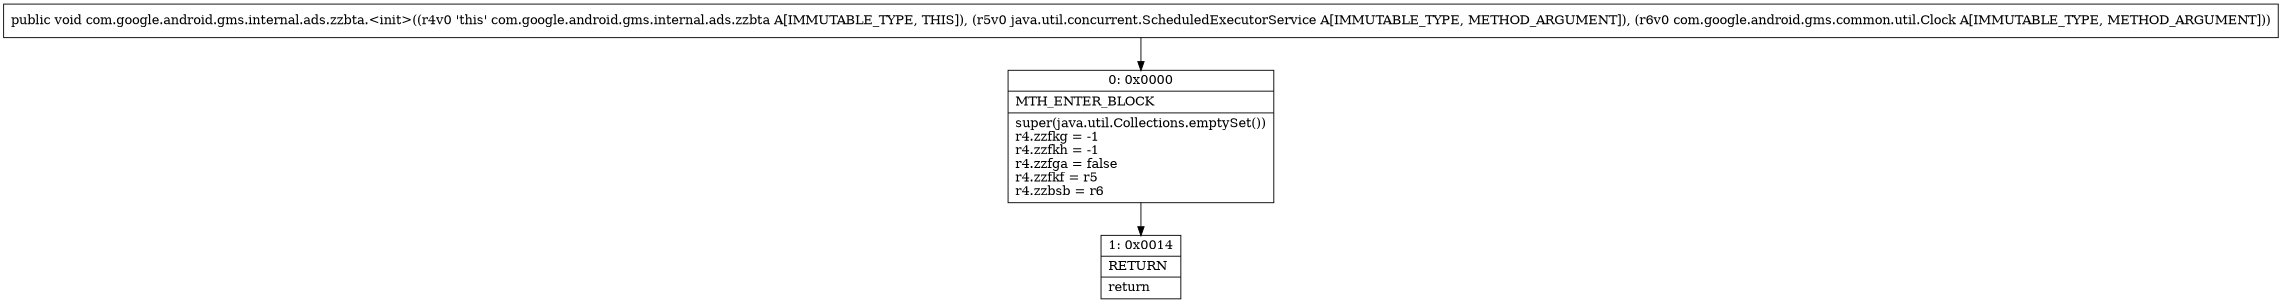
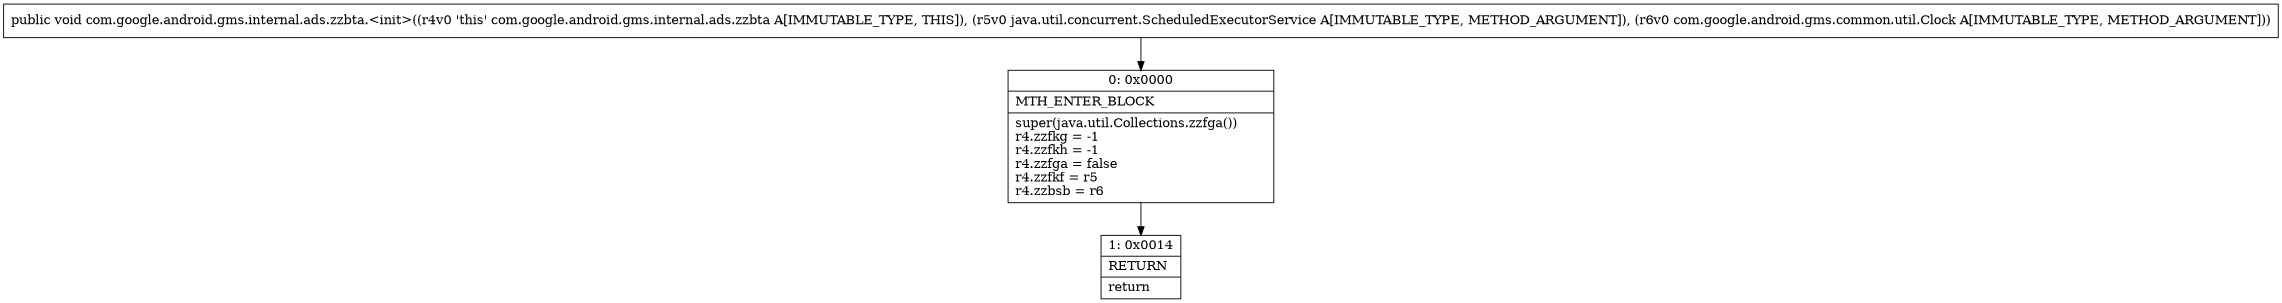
node "0: 0x0000": text "super(java.util.Collections.emptySet())" -> "super(java.util.Collections.zzfga())"
